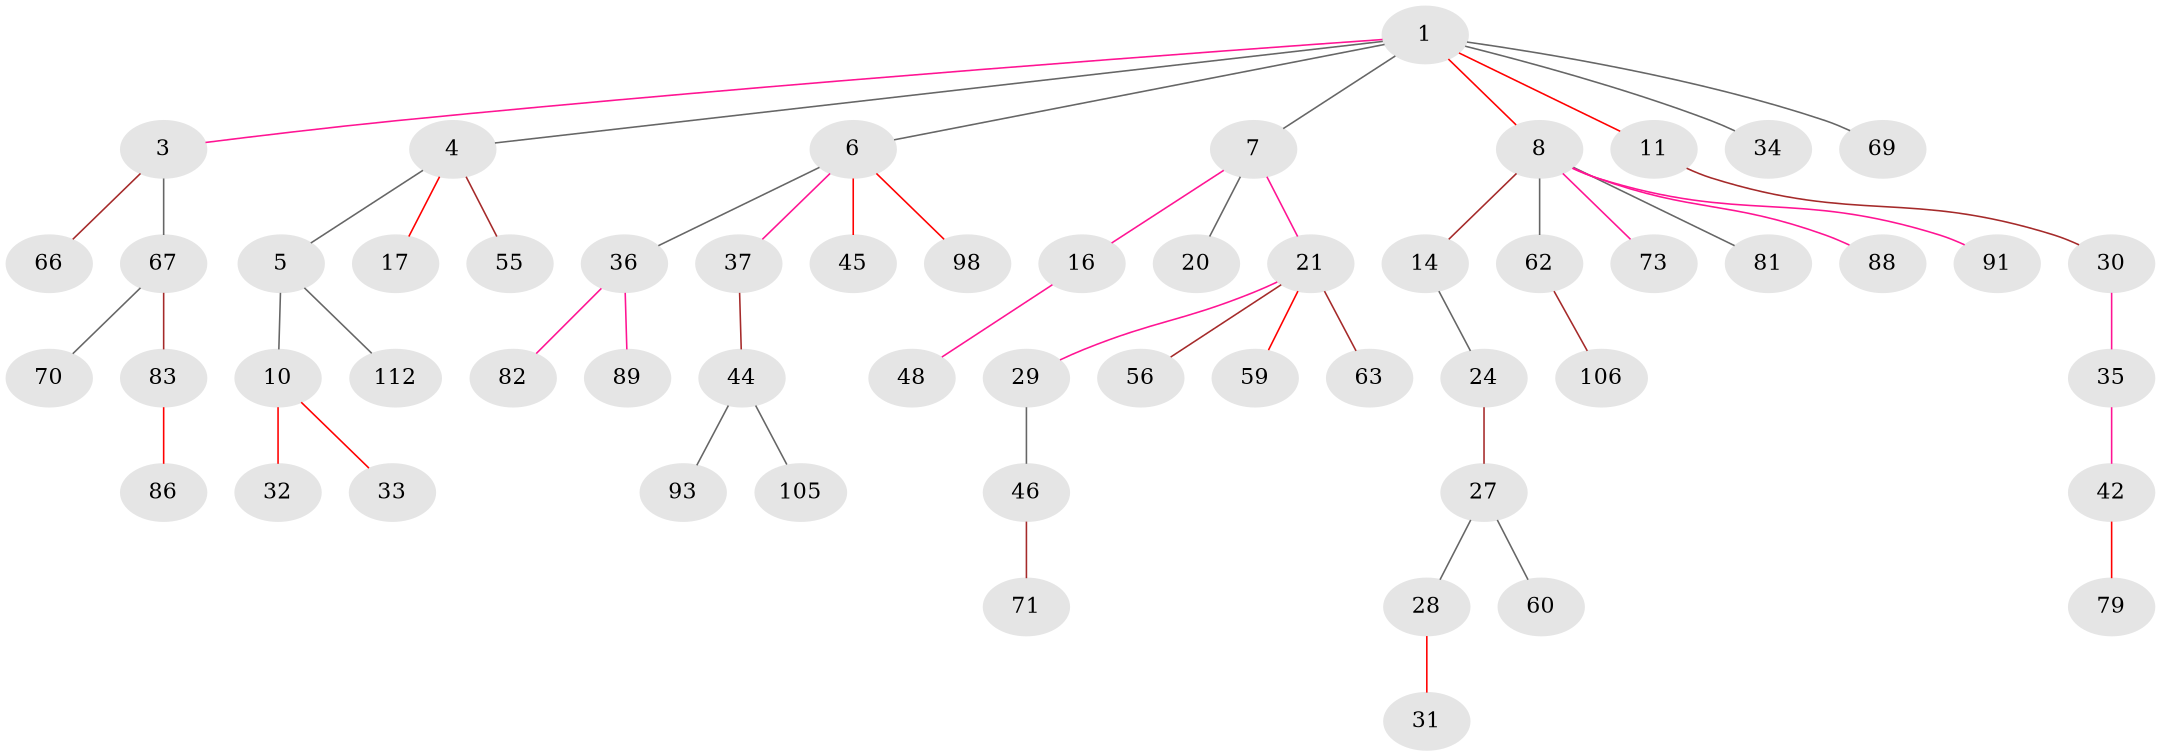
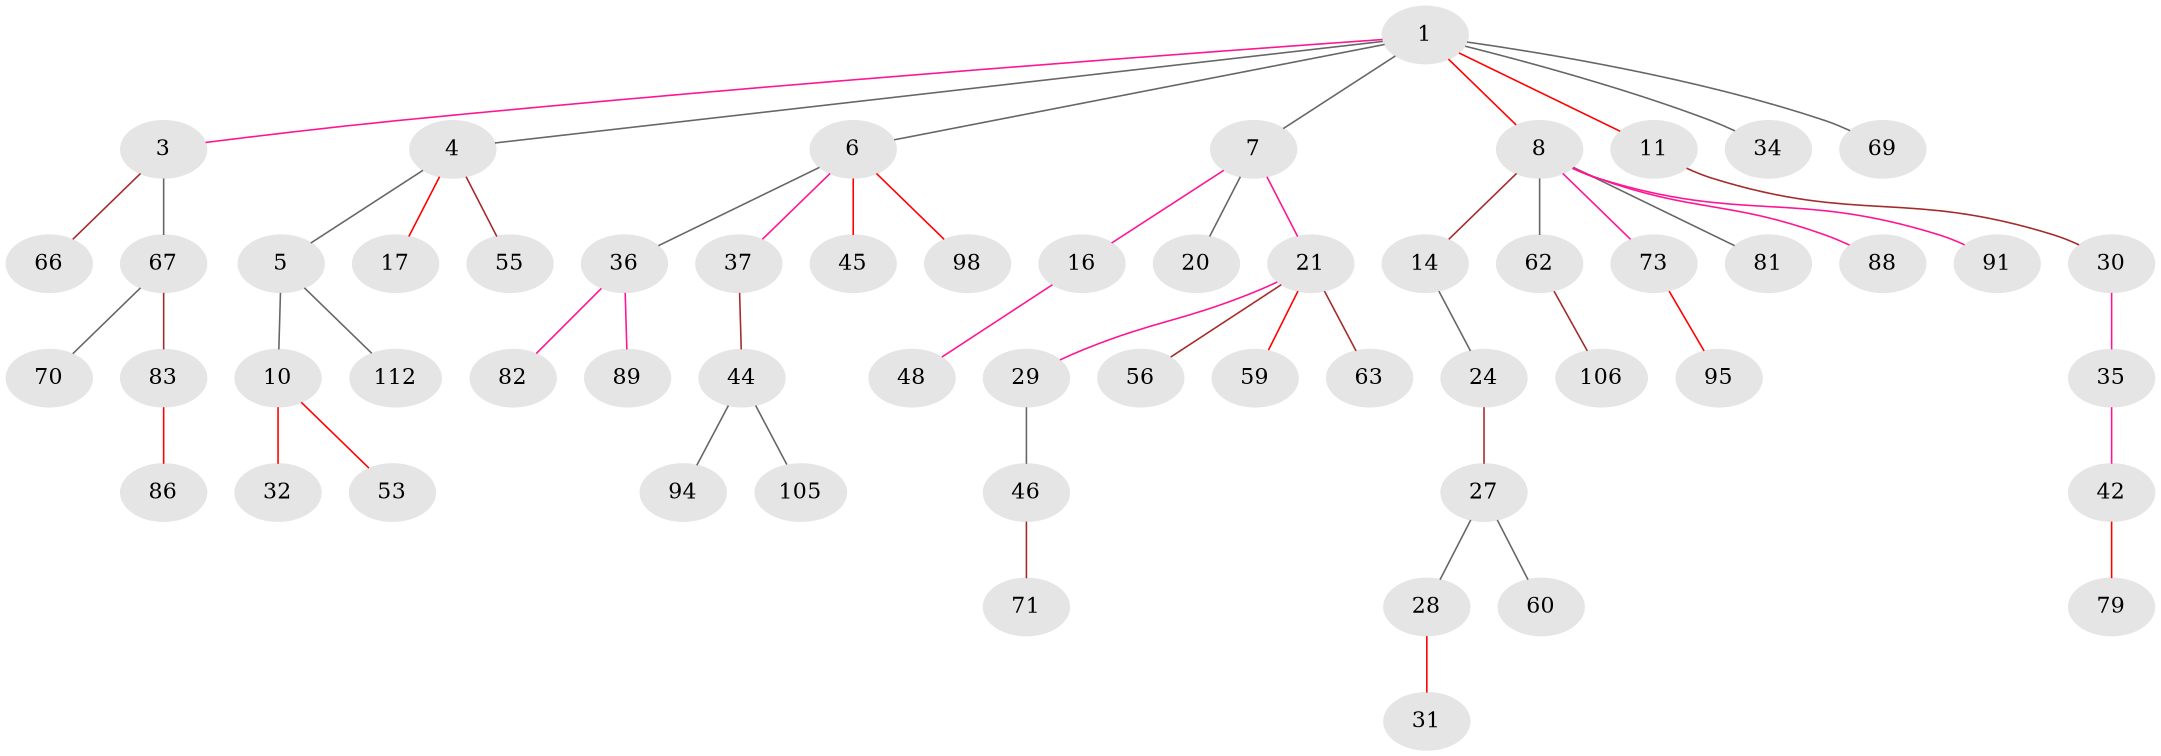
node "95": added
node "33": label "33" -> "53"
node "93": label "93" -> "94"
